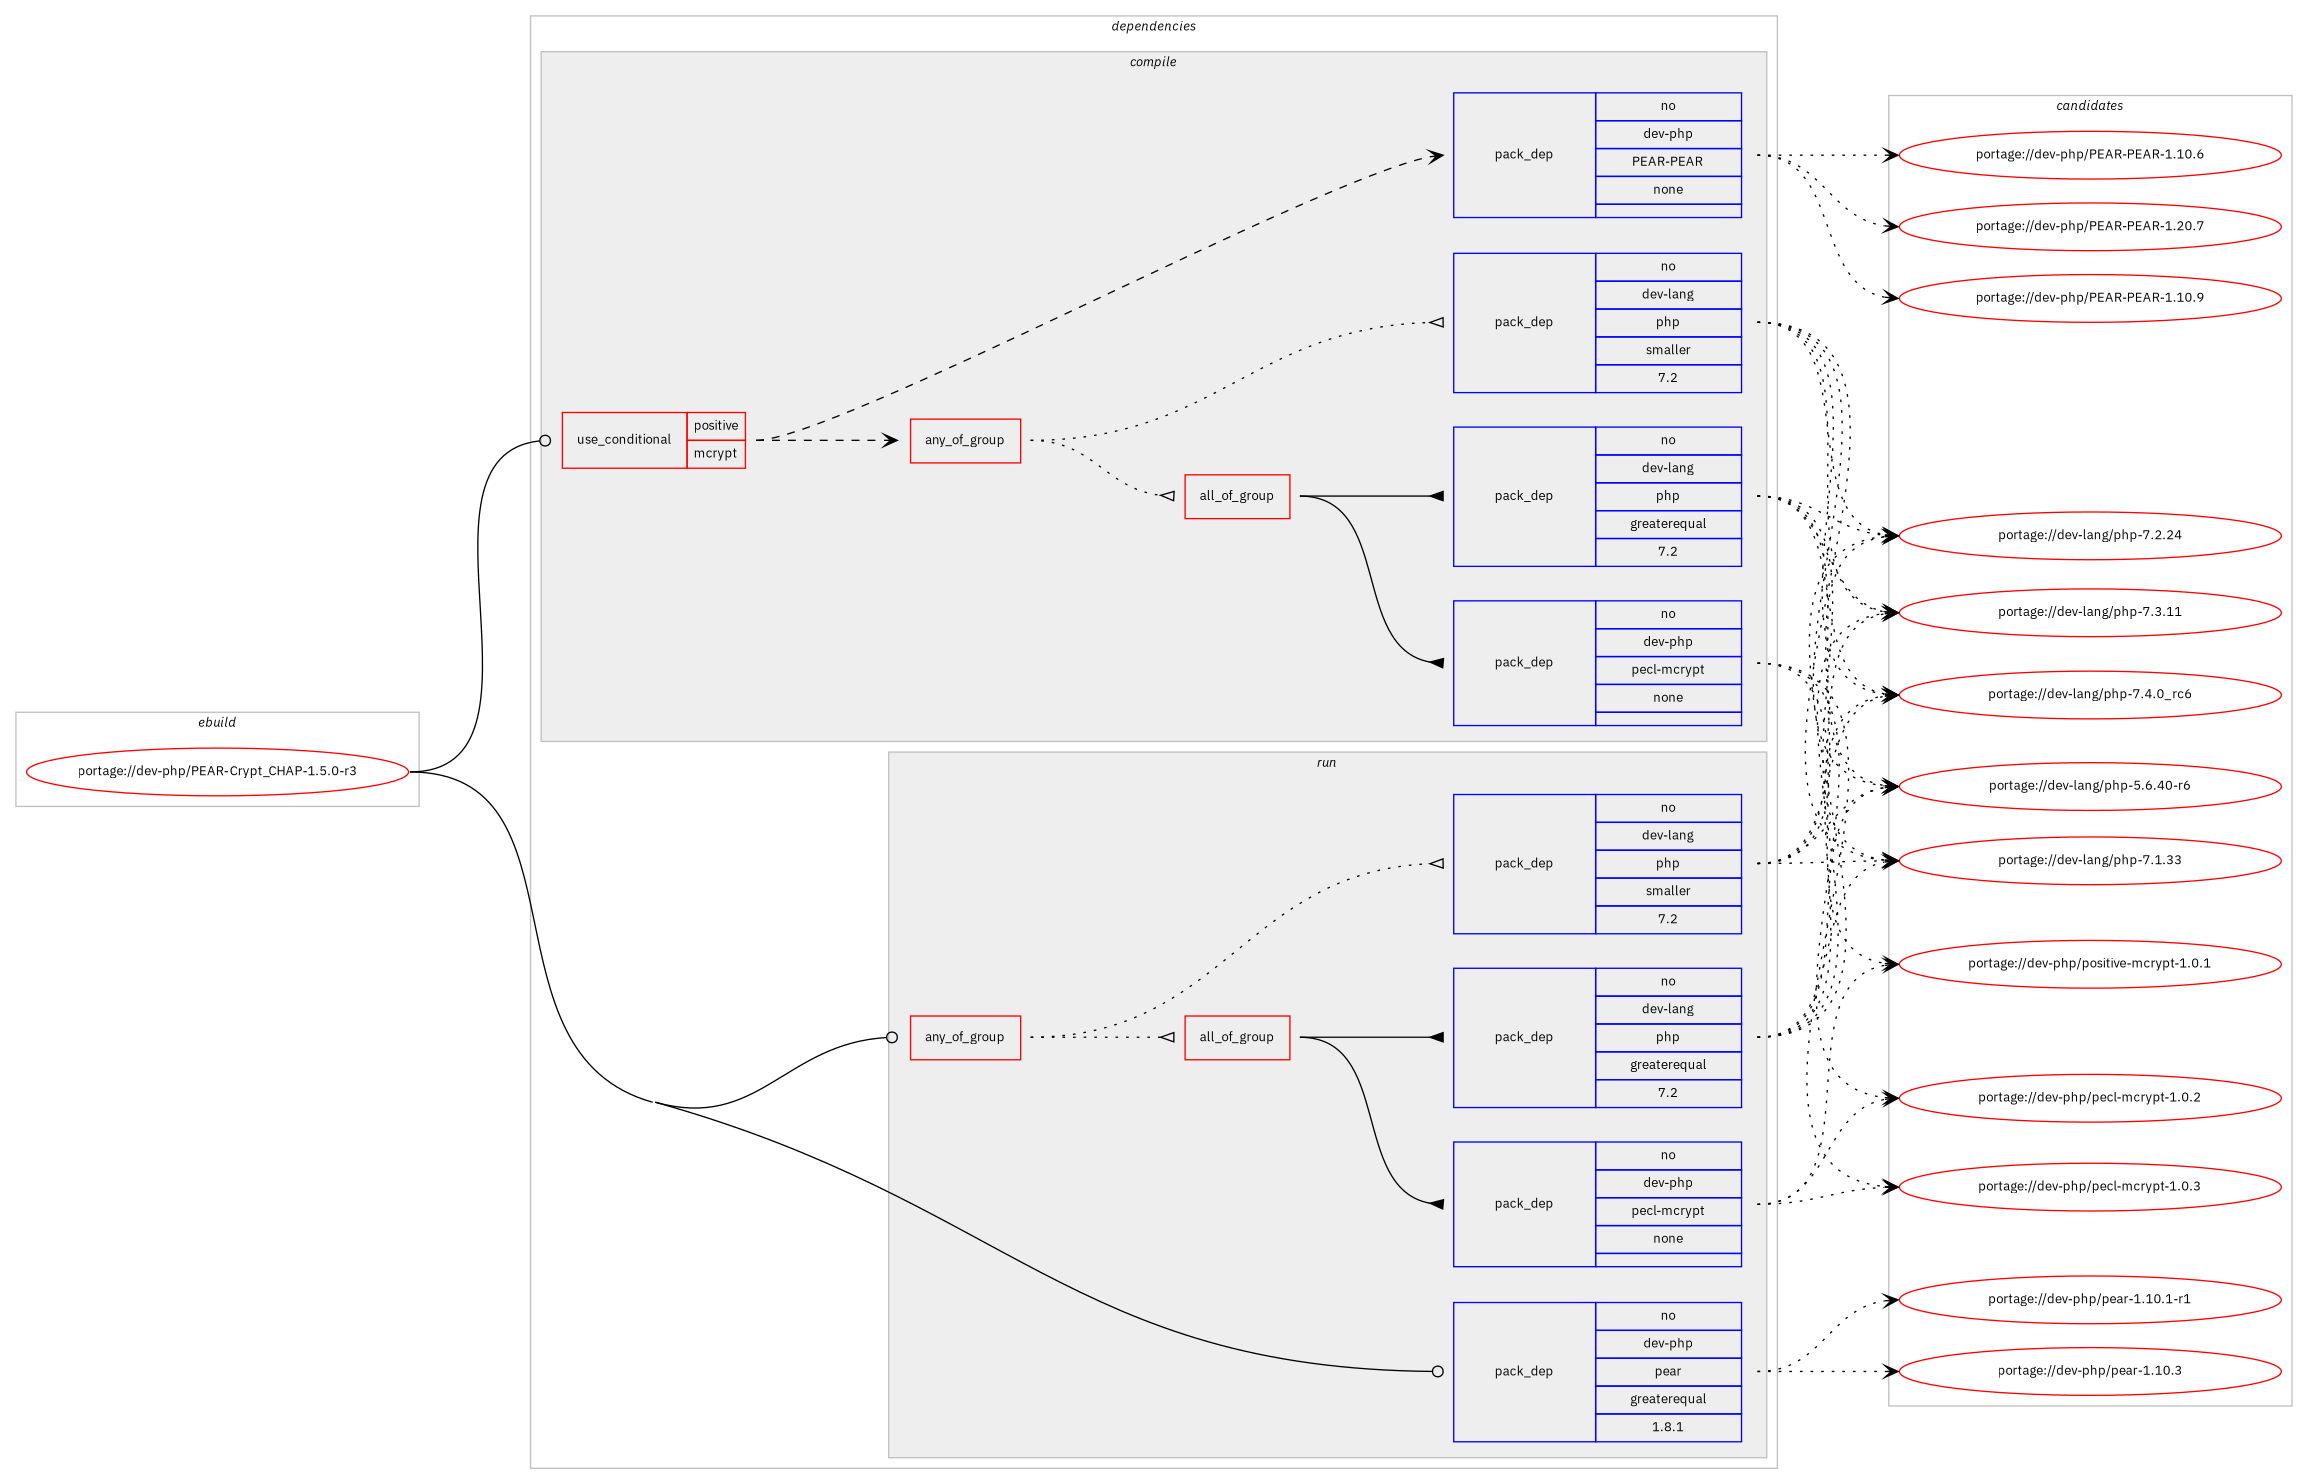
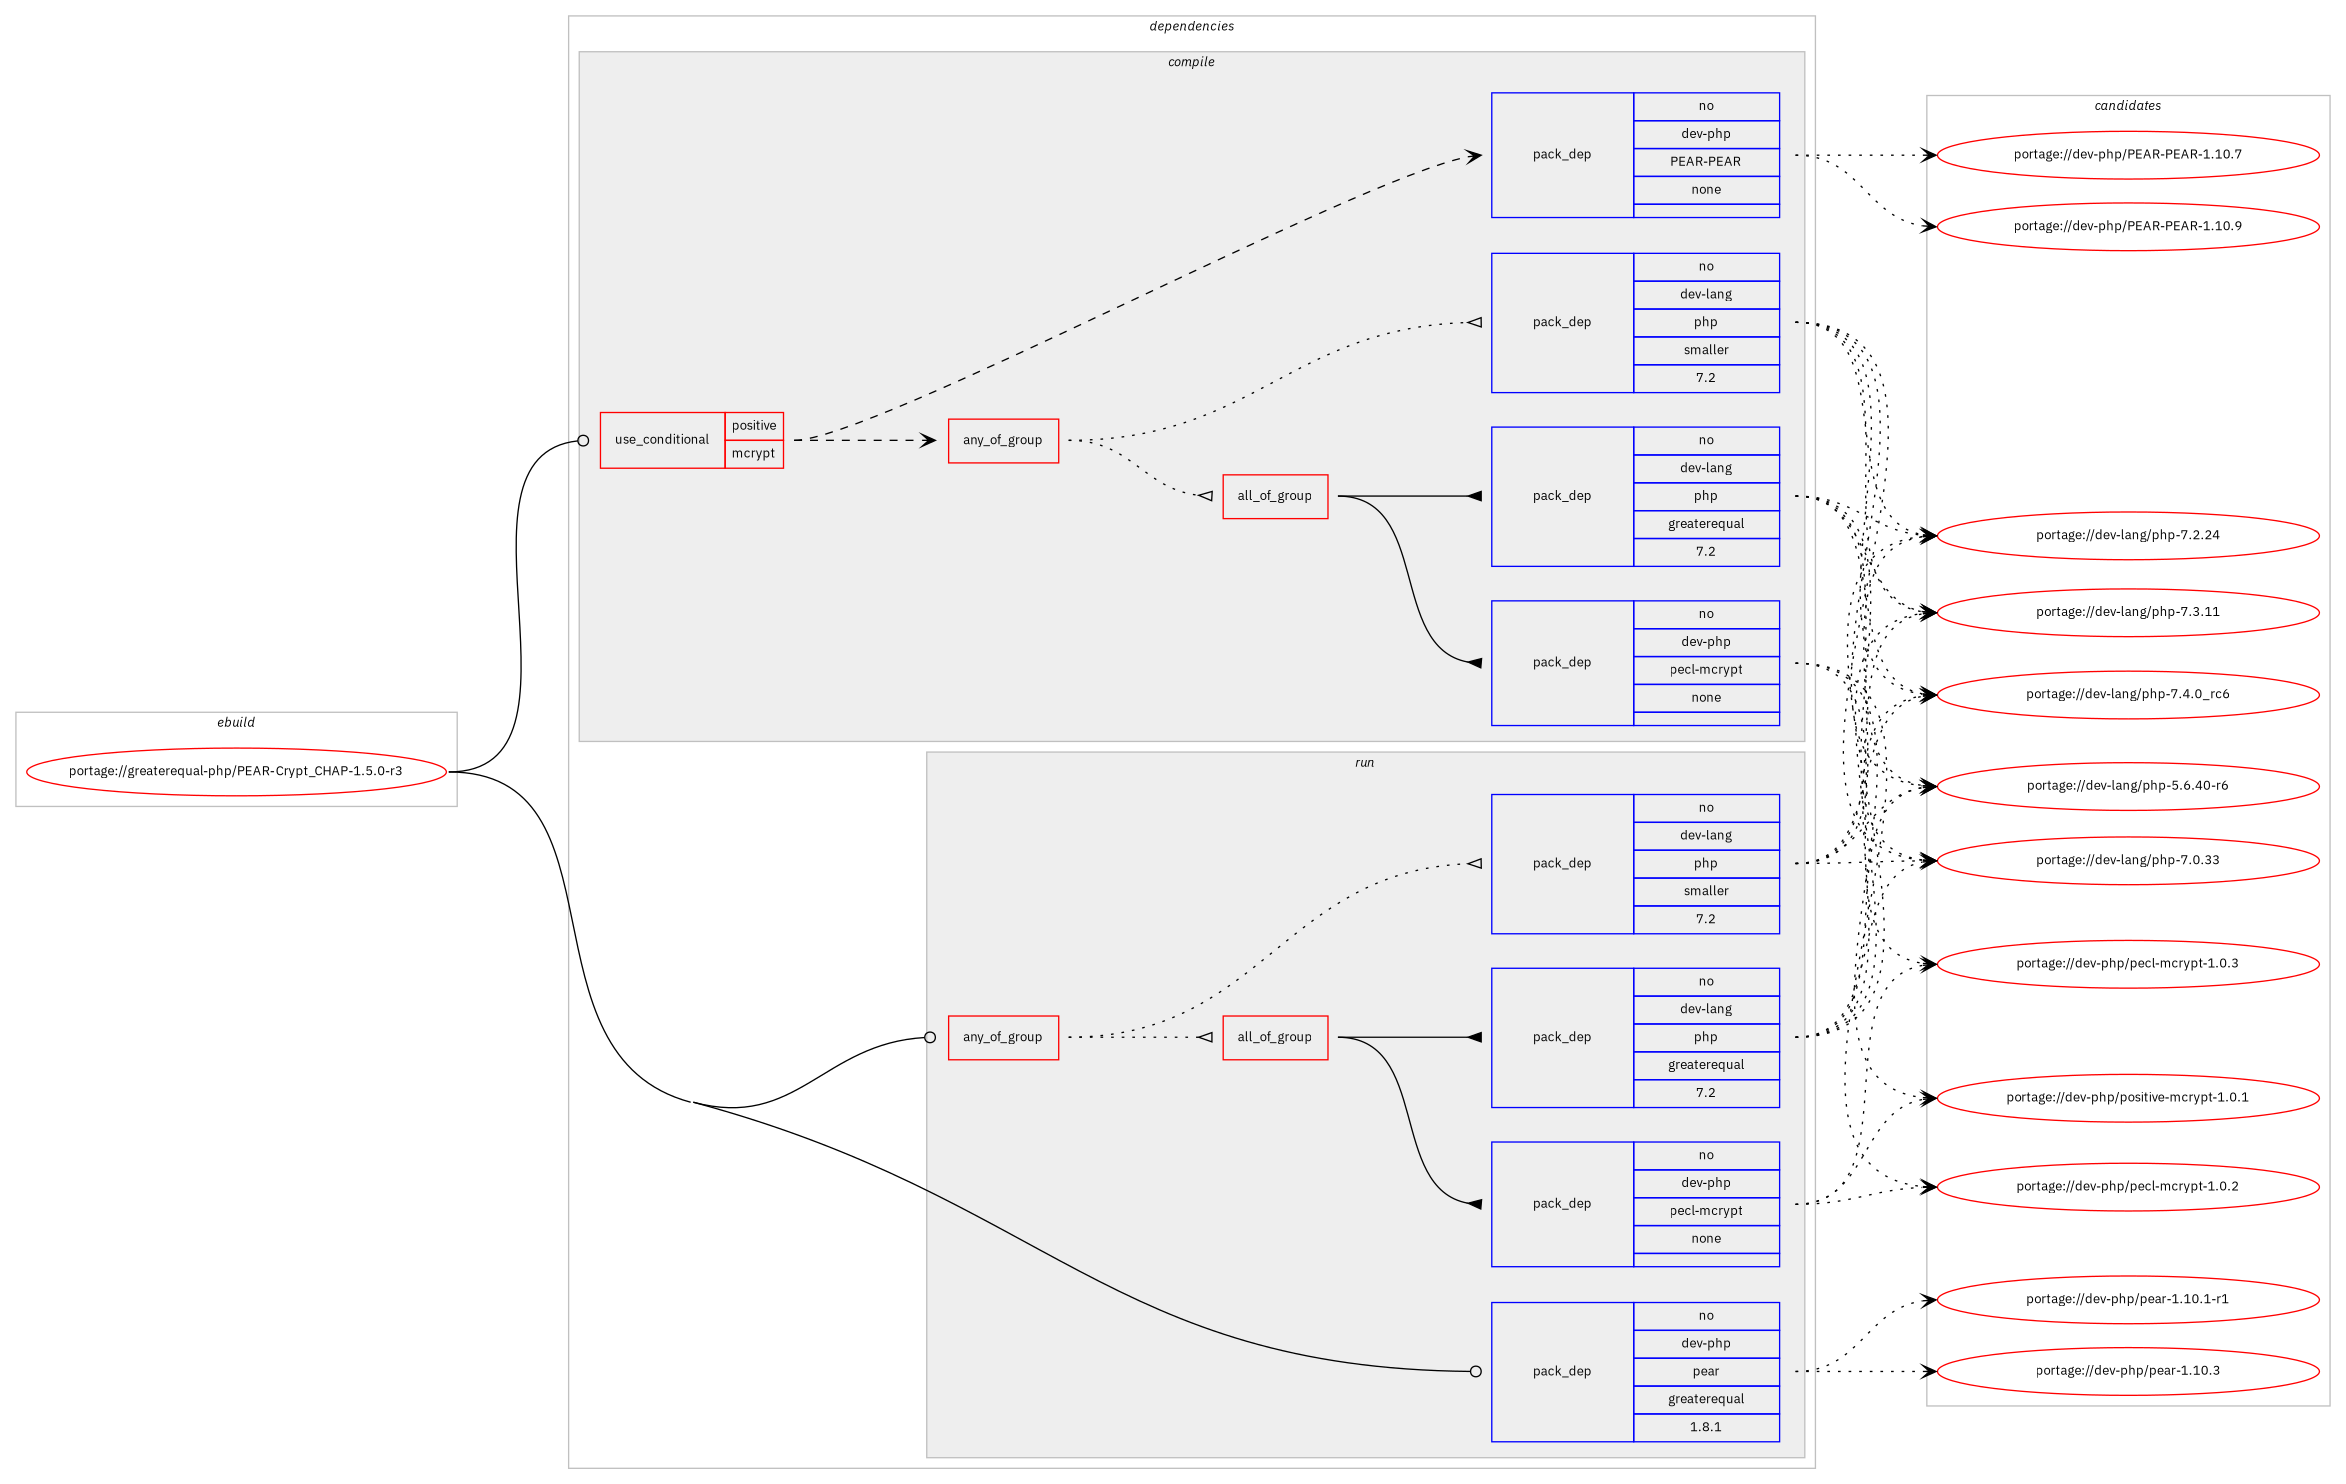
node "portage://dev-php/PEAR-PEAR-1.10.6": removed
node "portage://dev-php/PEAR-PEAR-1.20.7": label "portage://dev-php/PEAR-PEAR-1.20.7" -> "portage://dev-php/PEAR-PEAR-1.10.7"
node "portage://dev-php/PEAR-Crypt_CHAP-1.5.0-r3": label "portage://dev-php/PEAR-Crypt_CHAP-1.5.0-r3" -> "portage://greaterequal-php/PEAR-Crypt_CHAP-1.5.0-r3"
node "portage://dev-lang/php-7.1.33": label "portage://dev-lang/php-7.1.33" -> "portage://dev-lang/php-7.0.33"
